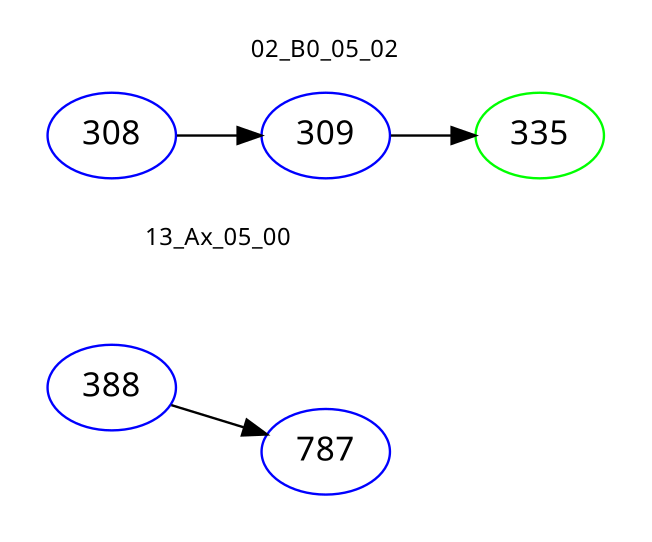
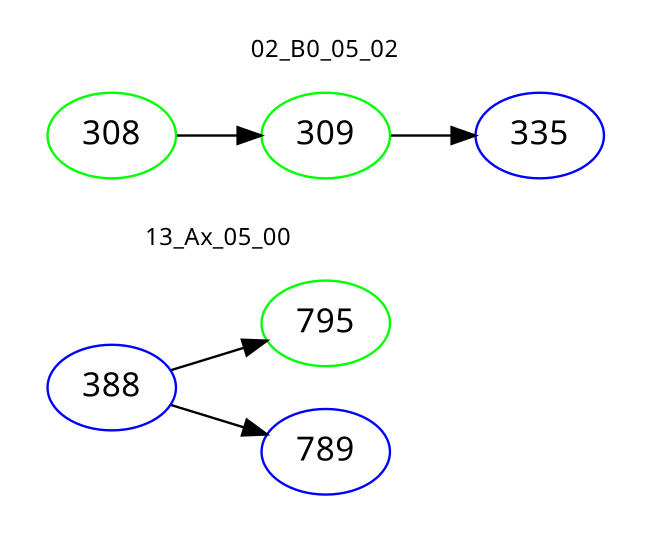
node "308": color blue -> green
node "309": color blue -> green
node "335": color green -> blue
node "795": added
node "787": label "787" -> "789"
